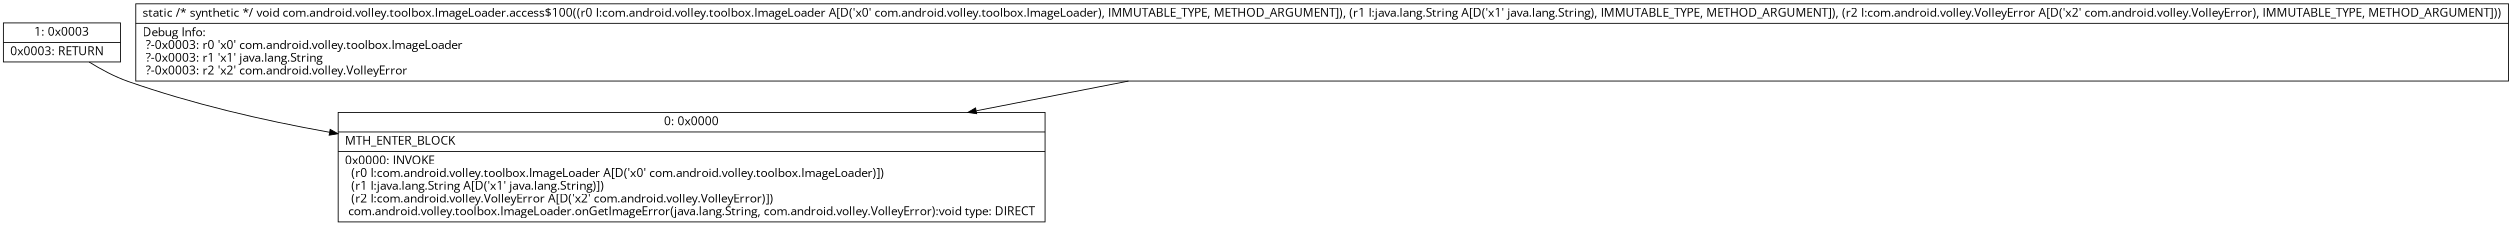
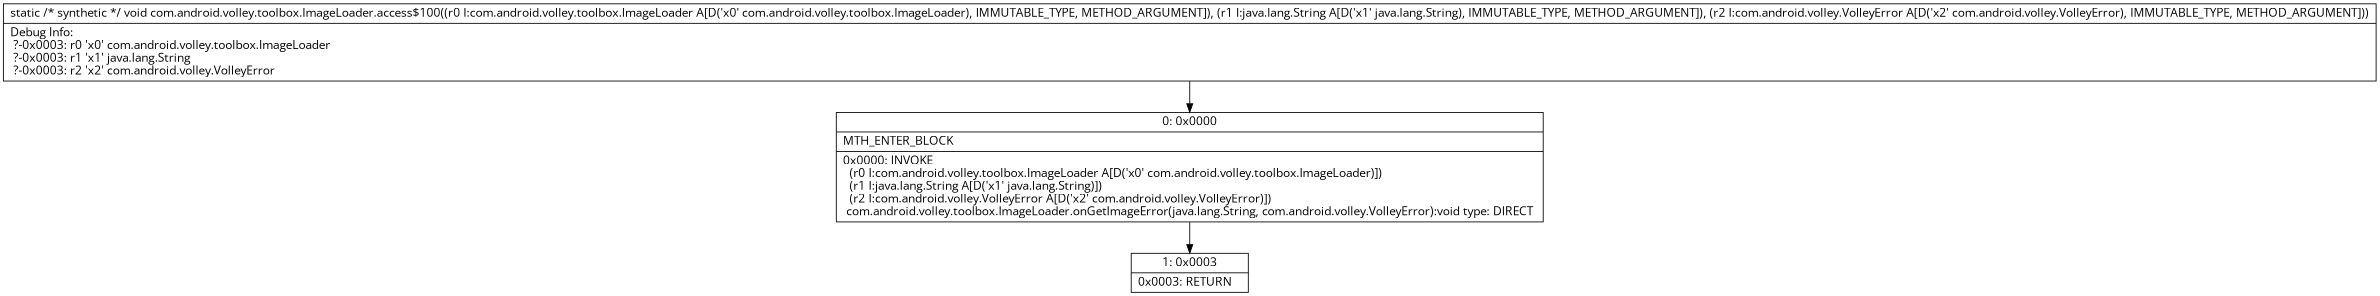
edge "1: 0x0003" -> "0: 0x0000": reversed
